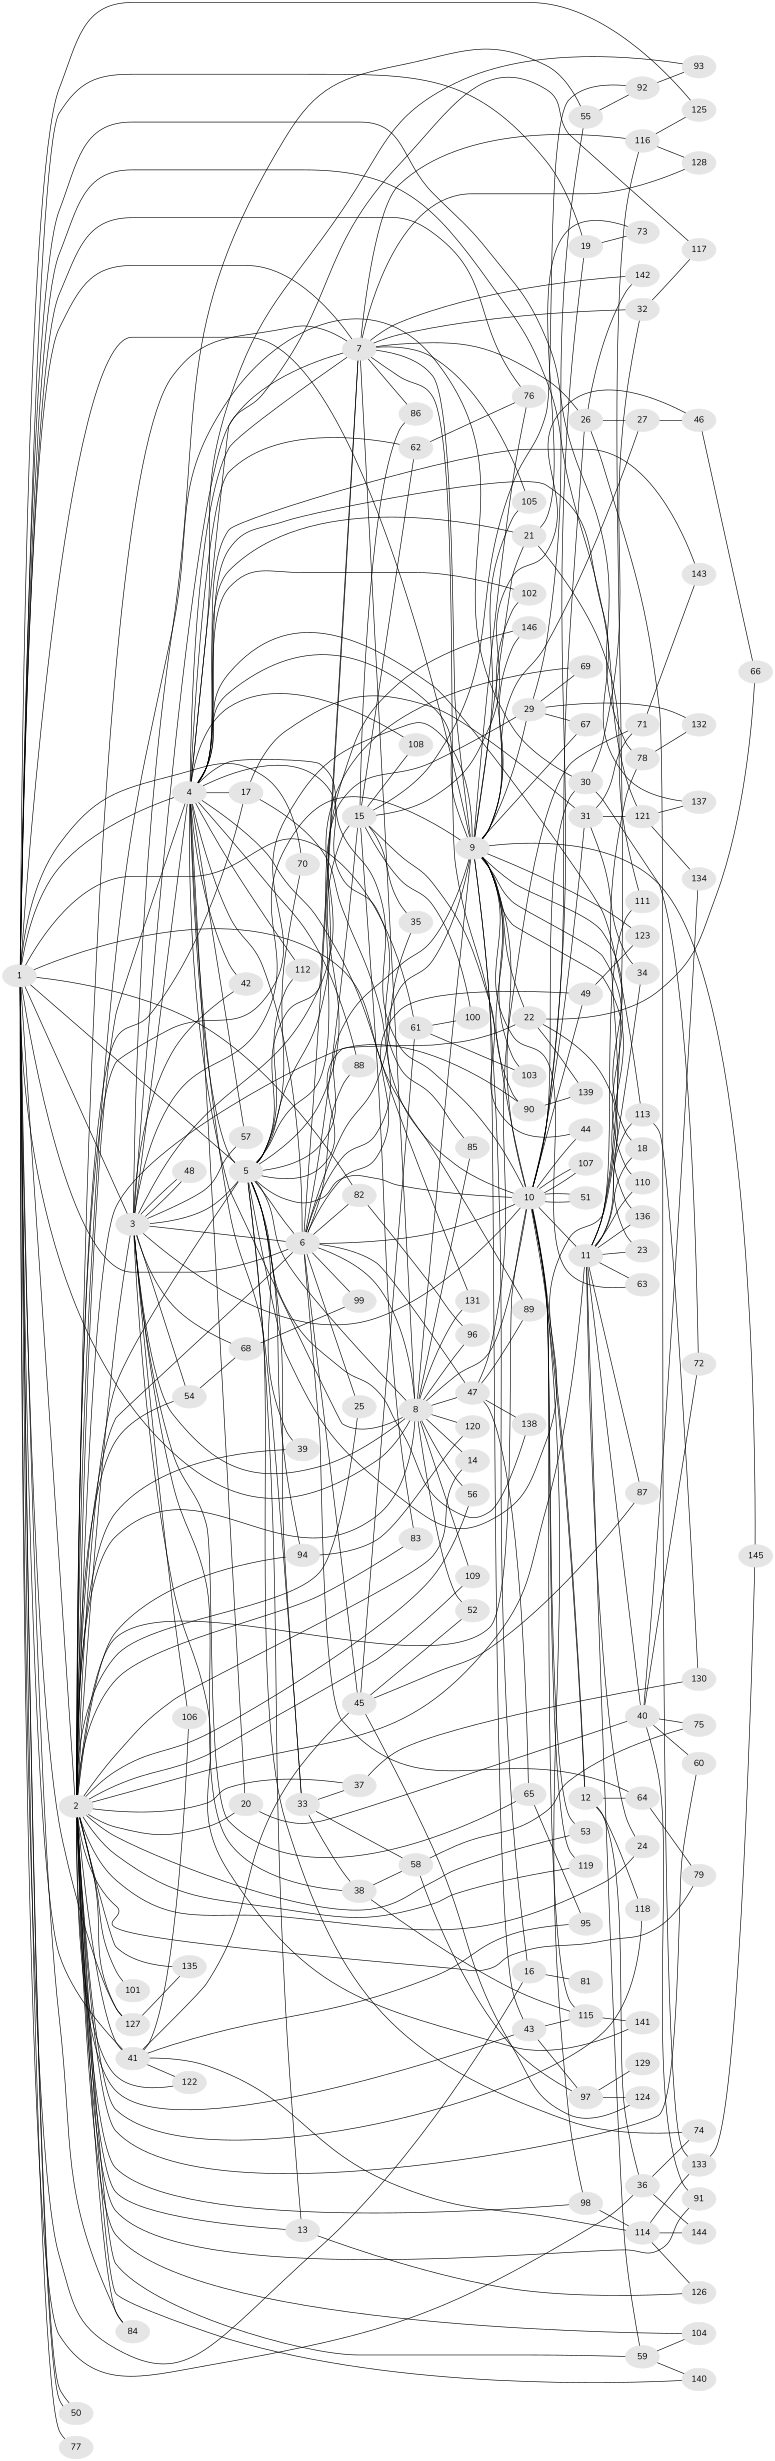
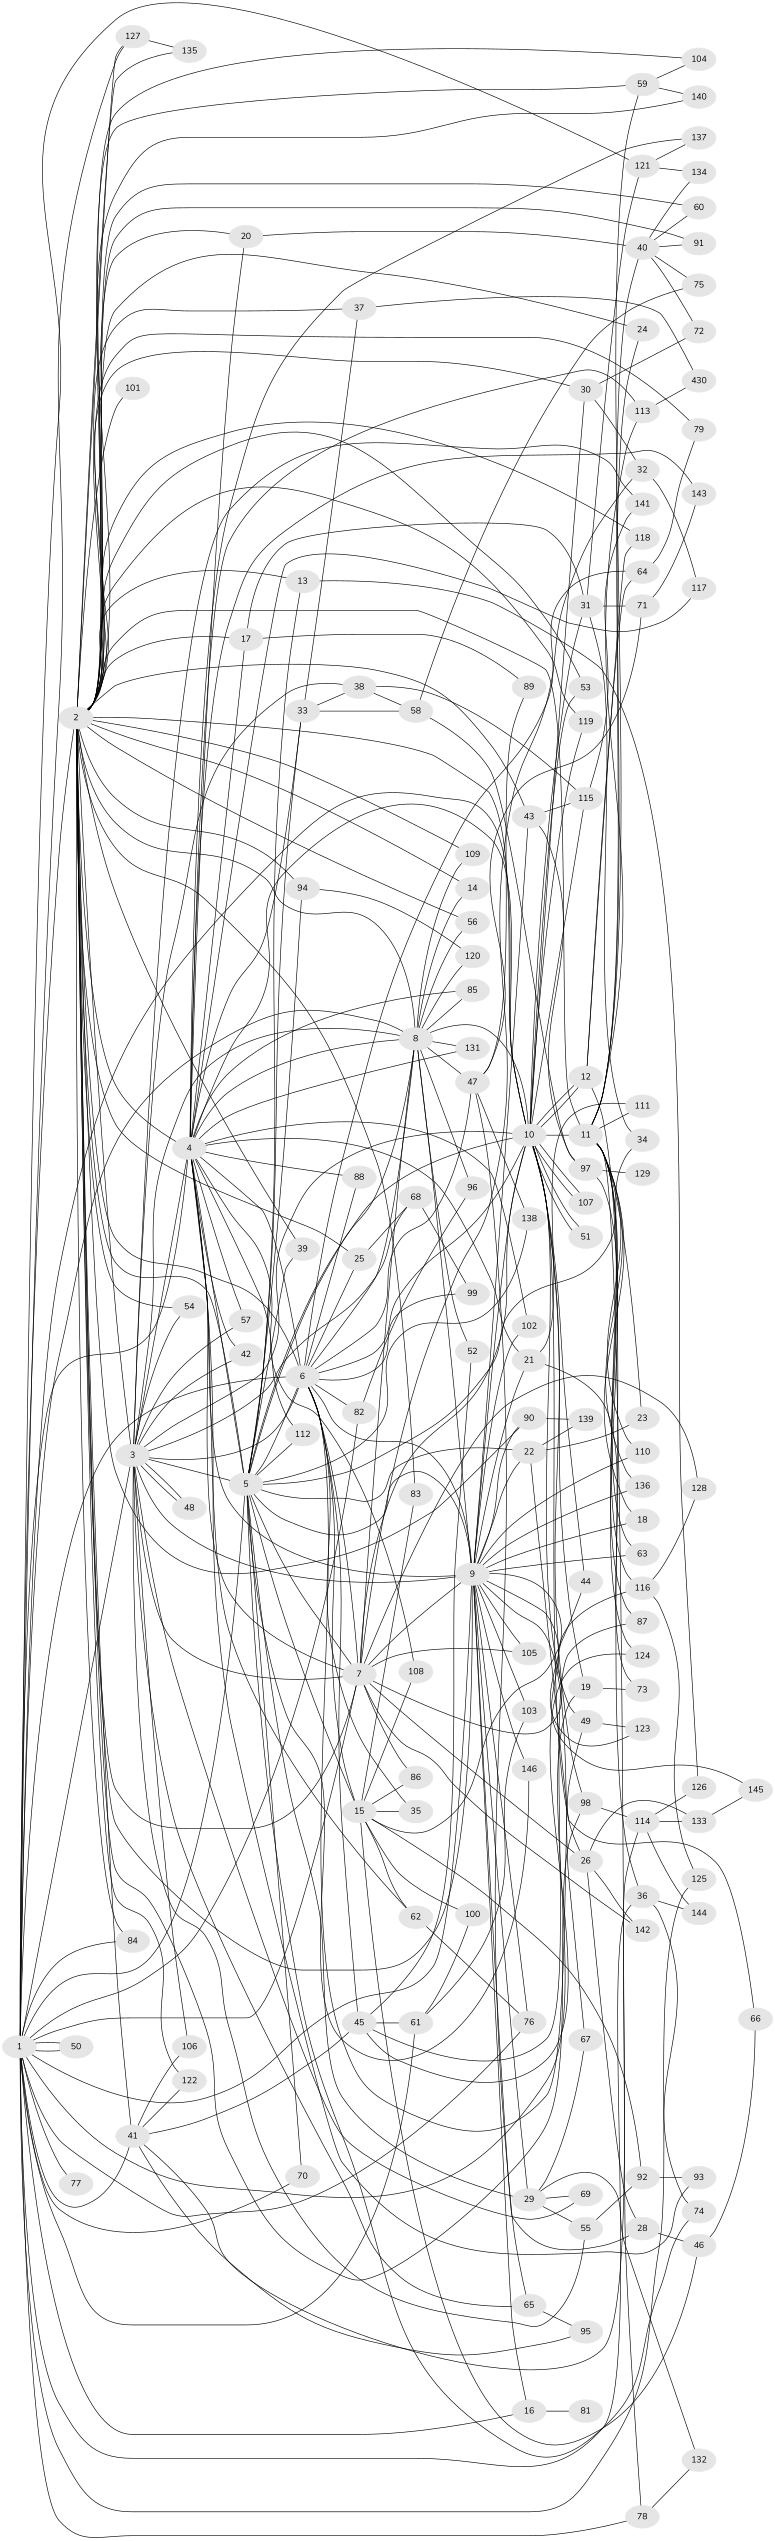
node "27": label "27" -> "28"
edge "68" -- "54": now "68" -- "25"
node "130": label "130" -> "430"
